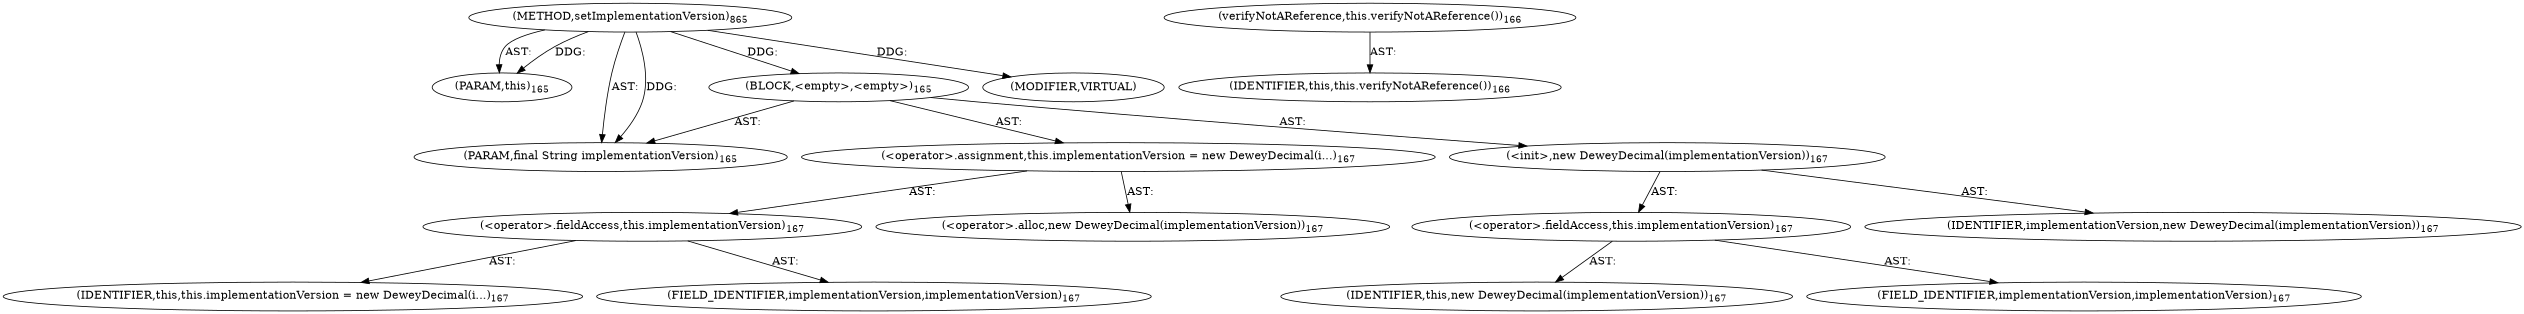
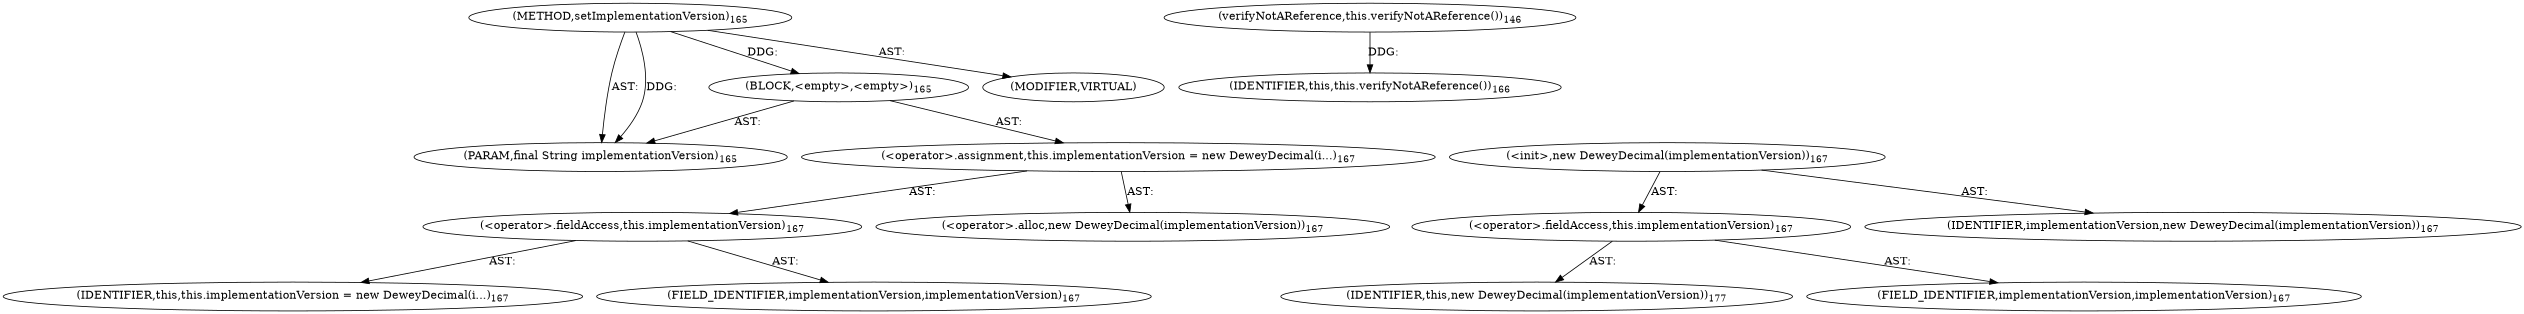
node "(METHOD,setImplementationVersion)": text "865" -> "165"
node "(verifyNotAReference,this.verifyNotAReference())": text "166" -> "146"
edge "(METHOD,setImplementationVersion)" -> "(MODIFIER,VIRTUAL)": label "DDG: " -> "AST: "
edge "(verifyNotAReference,this.verifyNotAReference())" -> "(IDENTIFIER,this,this.verifyNotAReference())": label "AST: " -> "DDG: "
node "(PARAM,this)": removed
edge "(BLOCK,<empty>,<empty>)" -> "(<init>,new DeweyDecimal(implementationVersion))": removed, label "AST:"
node "(IDENTIFIER,this,new DeweyDecimal(implementationVersion))": text "167" -> "177"
